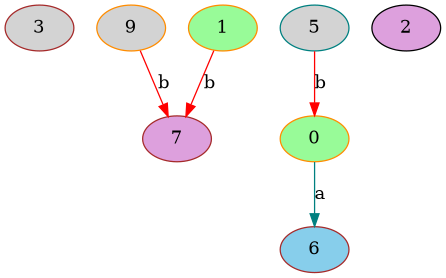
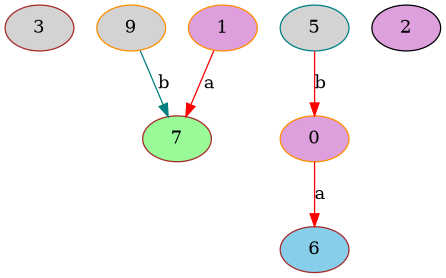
node "1": fillcolor palegreen -> plum
edge "9" -> "7": color red -> teal
edge "1" -> "7": label "b" -> "a"
node "7": fillcolor plum -> palegreen
node "0": fillcolor palegreen -> plum
edge "0" -> "6": color teal -> red
